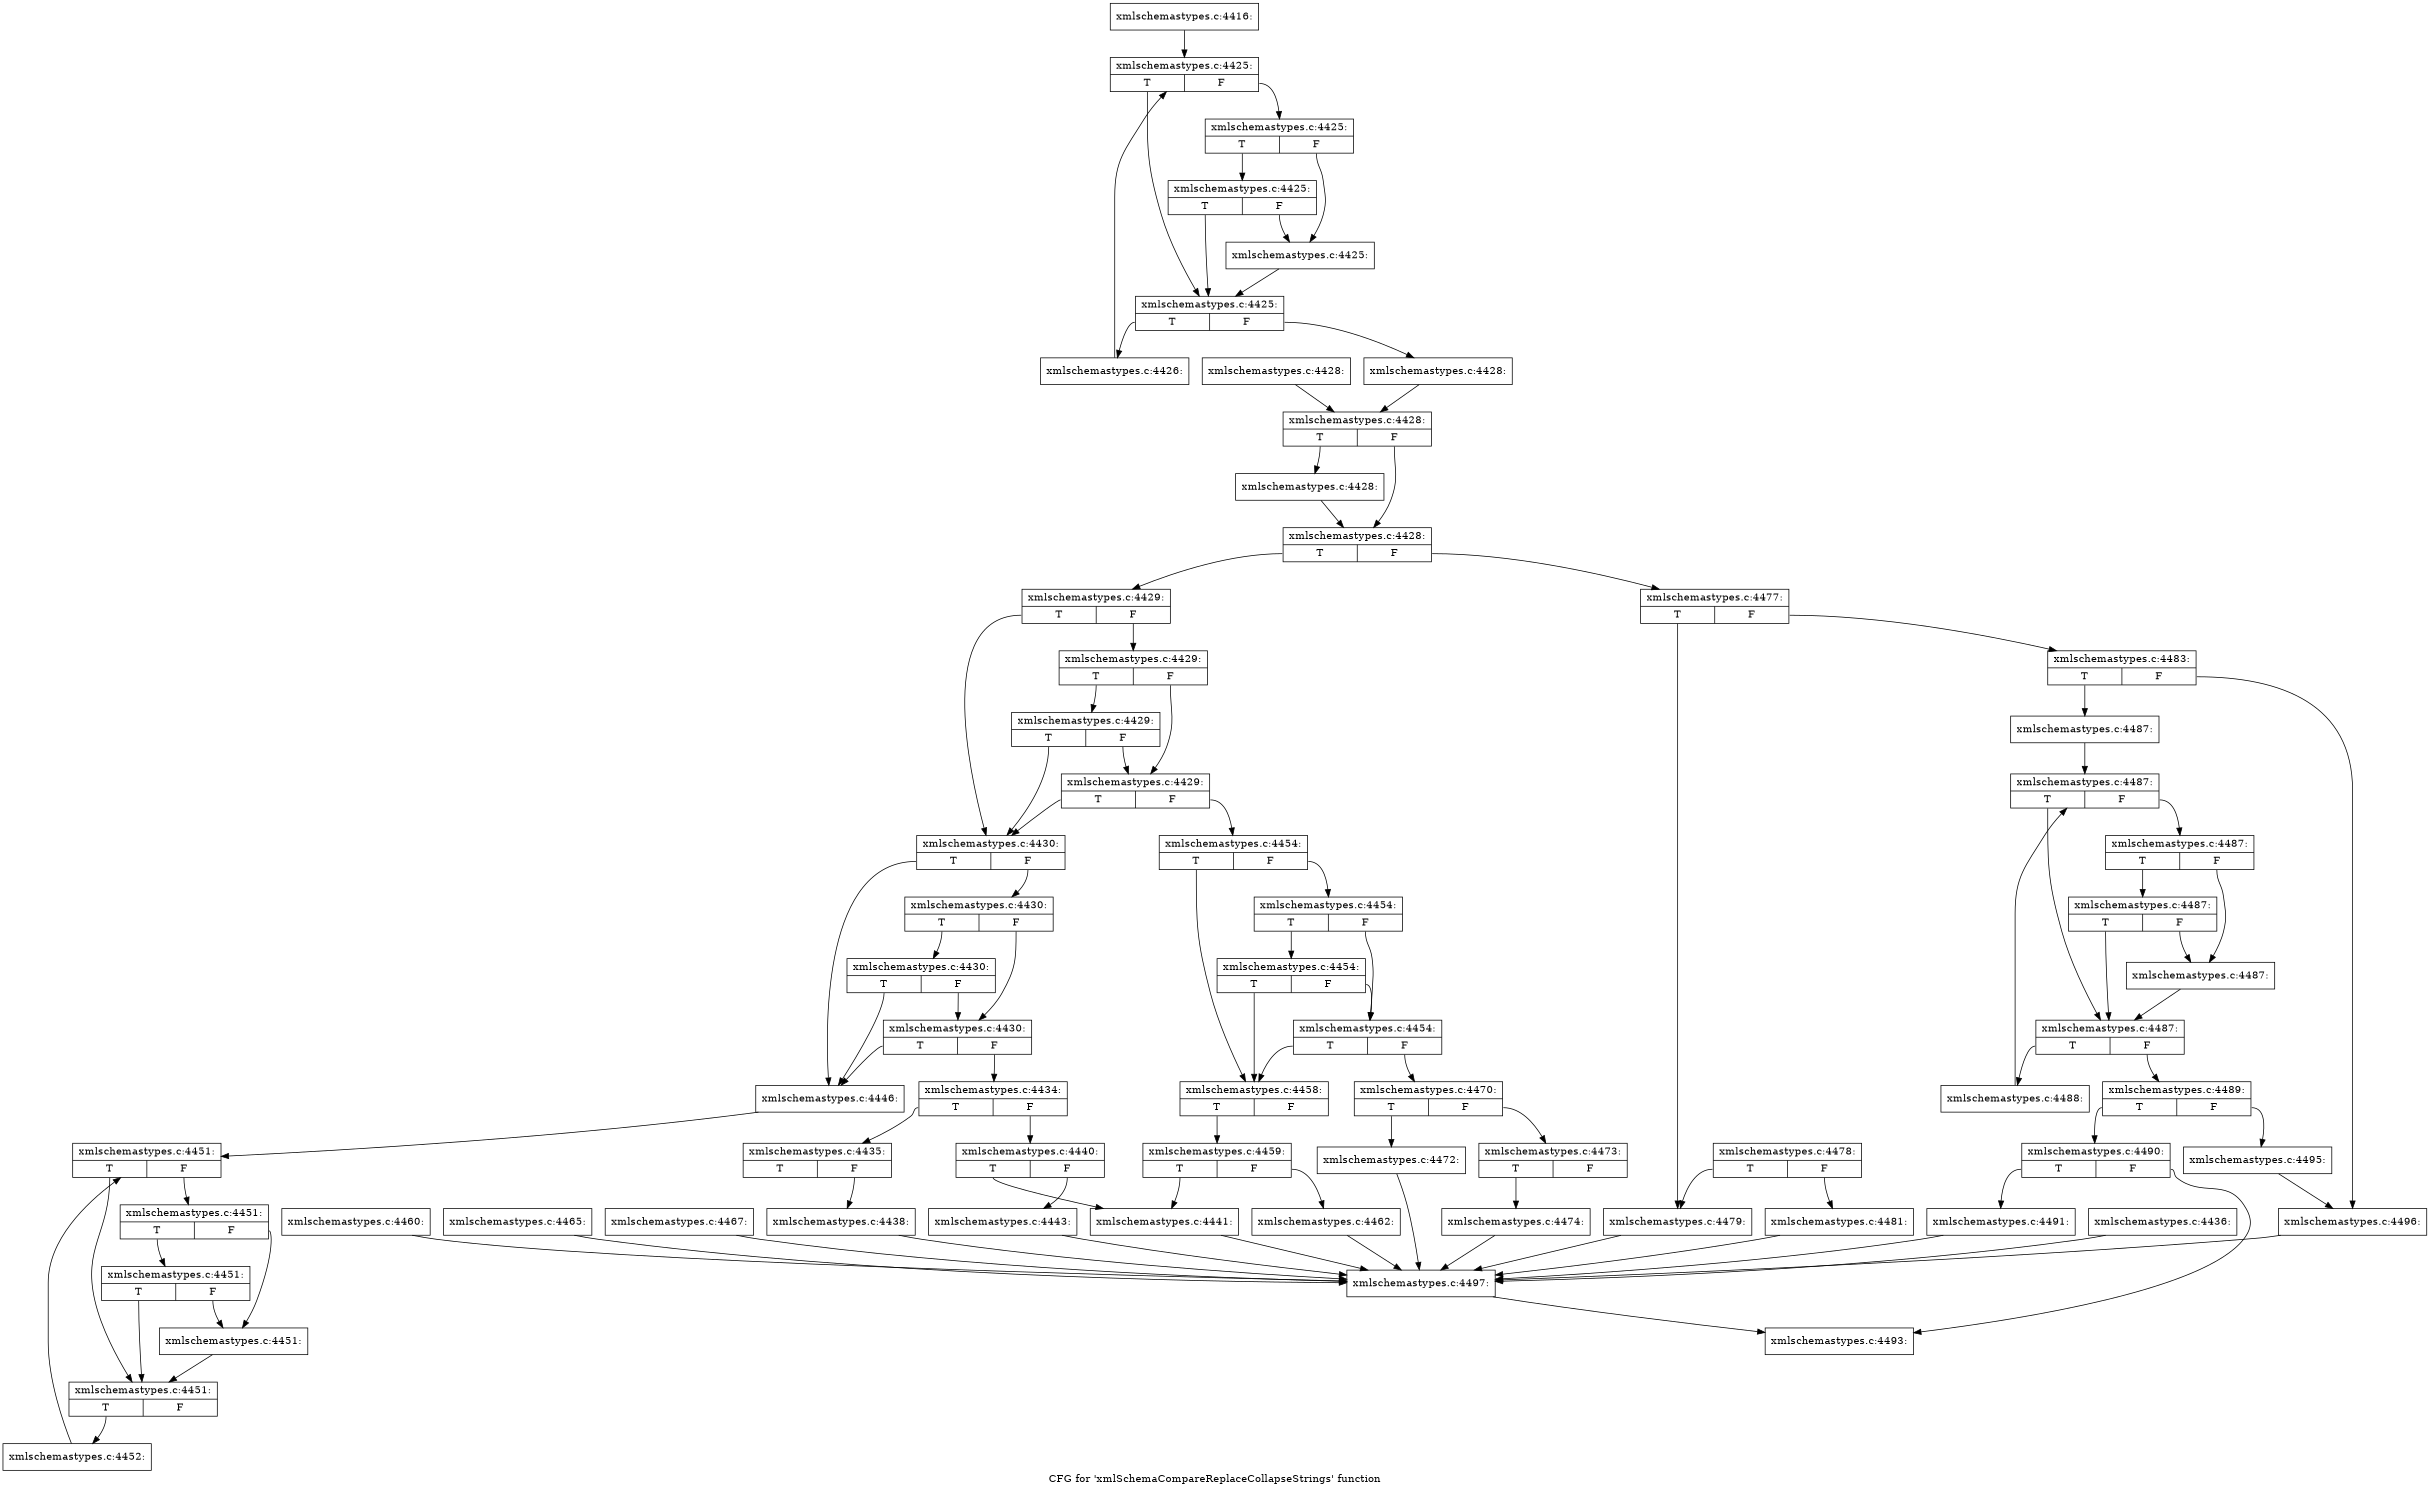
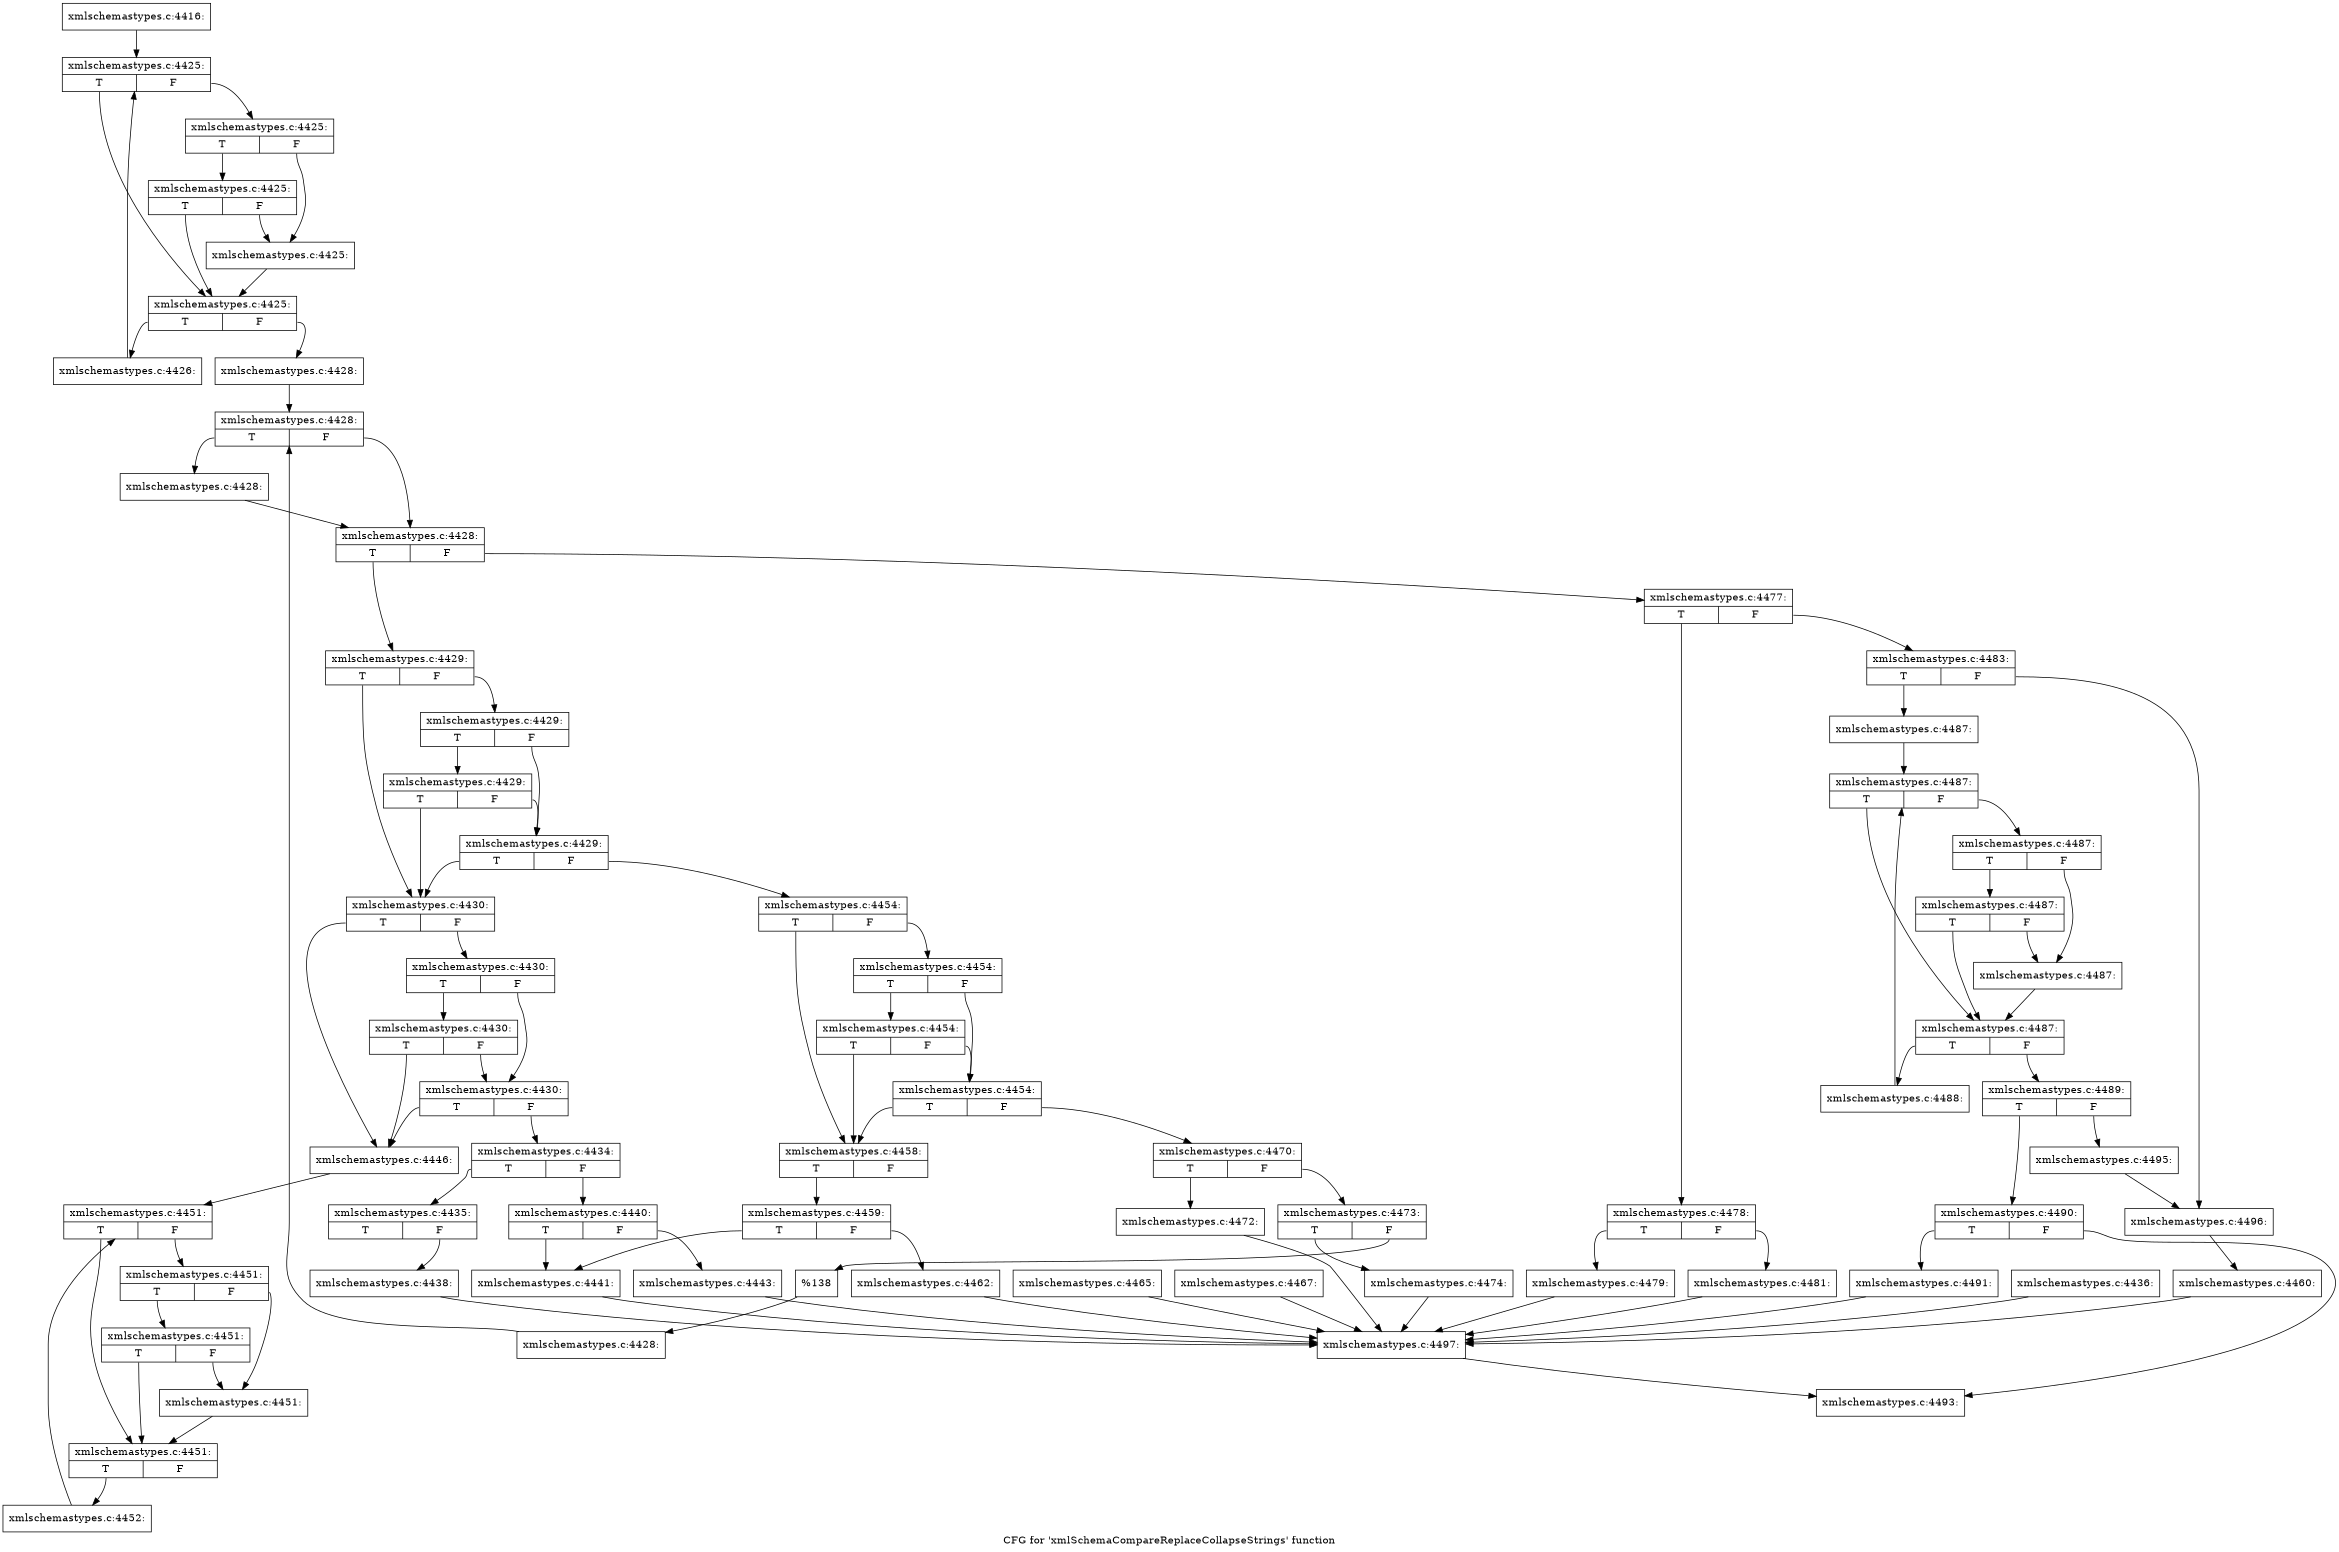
edge "xmlschemastypes.c:4477:" -> "xmlschemastypes.c:4479:": now "xmlschemastypes.c:4477:" -> "xmlschemastypes.c:4478:"
edge "xmlschemastypes.c:4496:" -> "xmlschemastypes.c:4497:": now "xmlschemastypes.c:4496:" -> "xmlschemastypes.c:4460:"
node "%138": added
